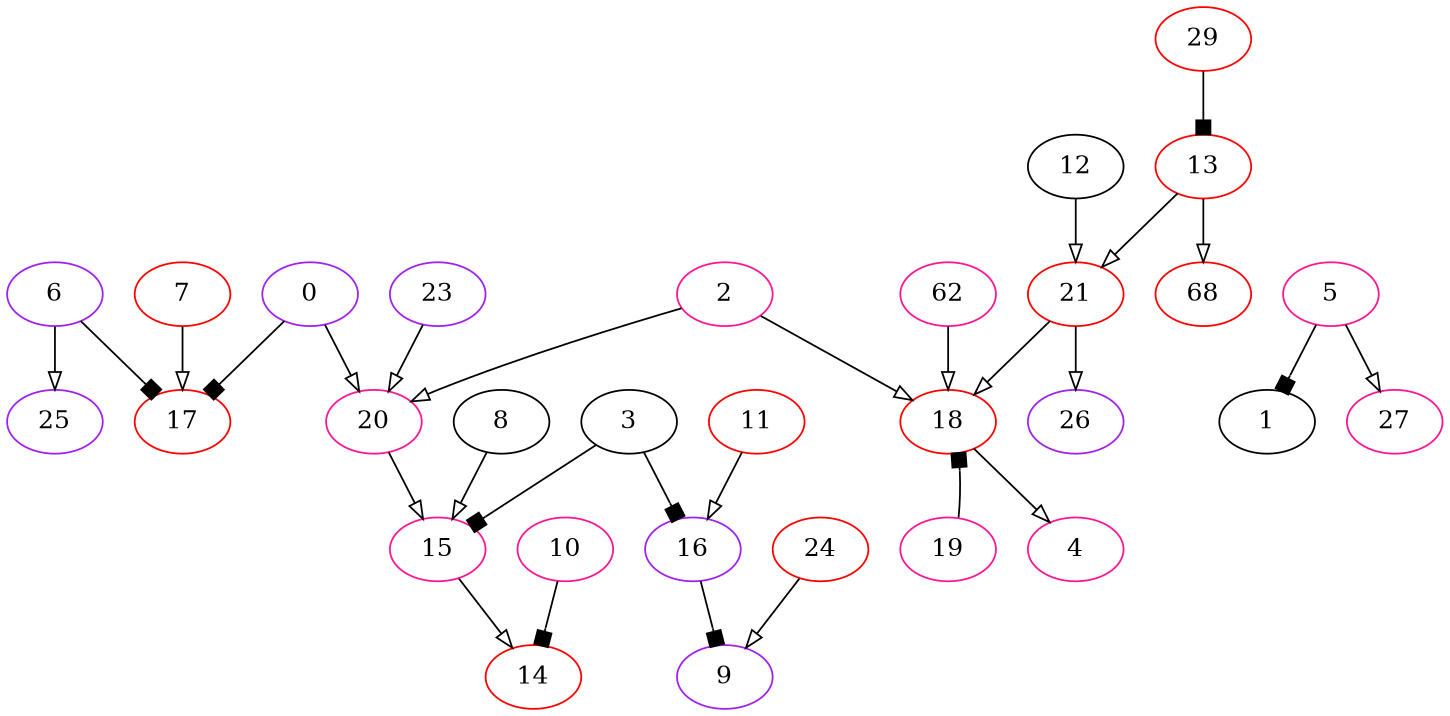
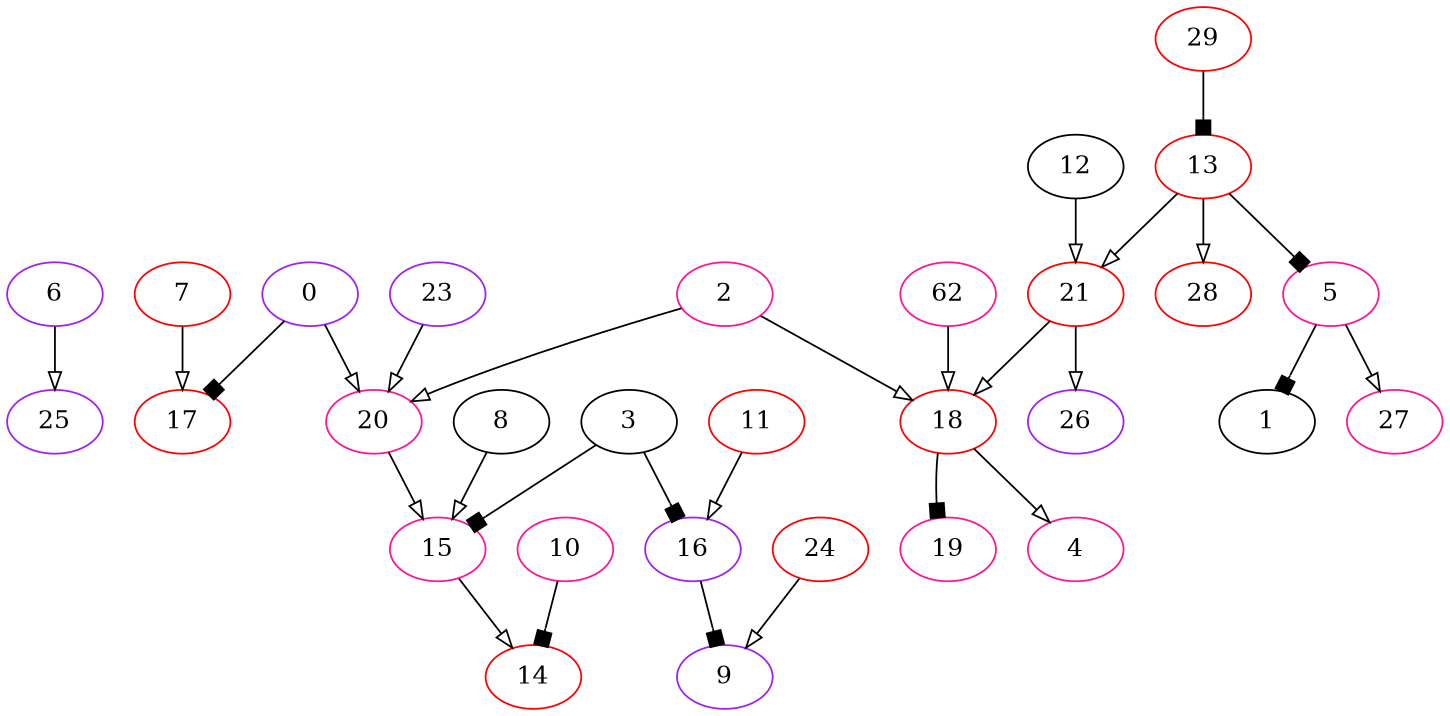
edge "13" -> "5": added
node "68": label "68" -> "28"
edge "6" -> "17": removed
edge "19" -> "18": reversed
